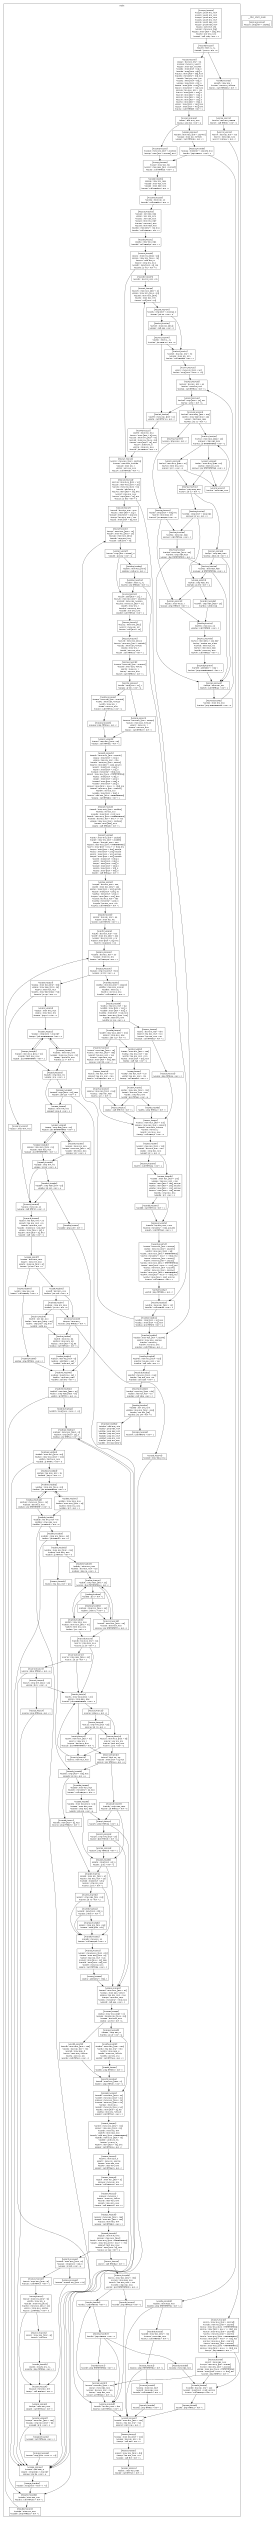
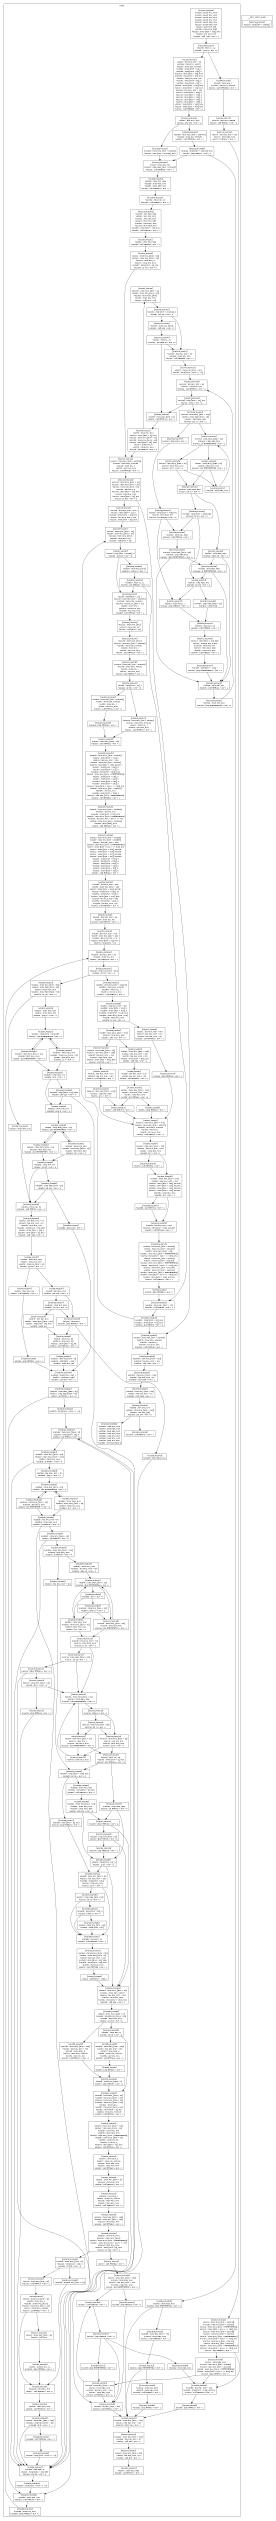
node "[4023dc,4023e4) 4023dc : lea R15, RSP + f8": removed
edge "[402a8d,402a92) 402a8d : call fffff60e + RIP + 5" -> "[402a92,402a98) 402a92 : nop [RAX + RAX * 1 + 0]": added
